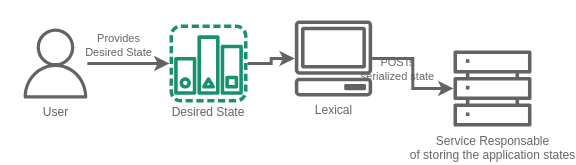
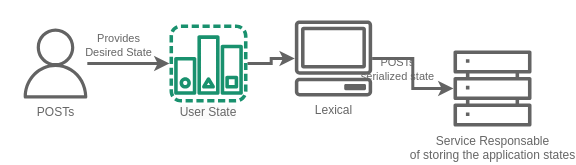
node "Desired State": label "Desired State" -> "User State"
node "User": label "User" -> "POSTs"
